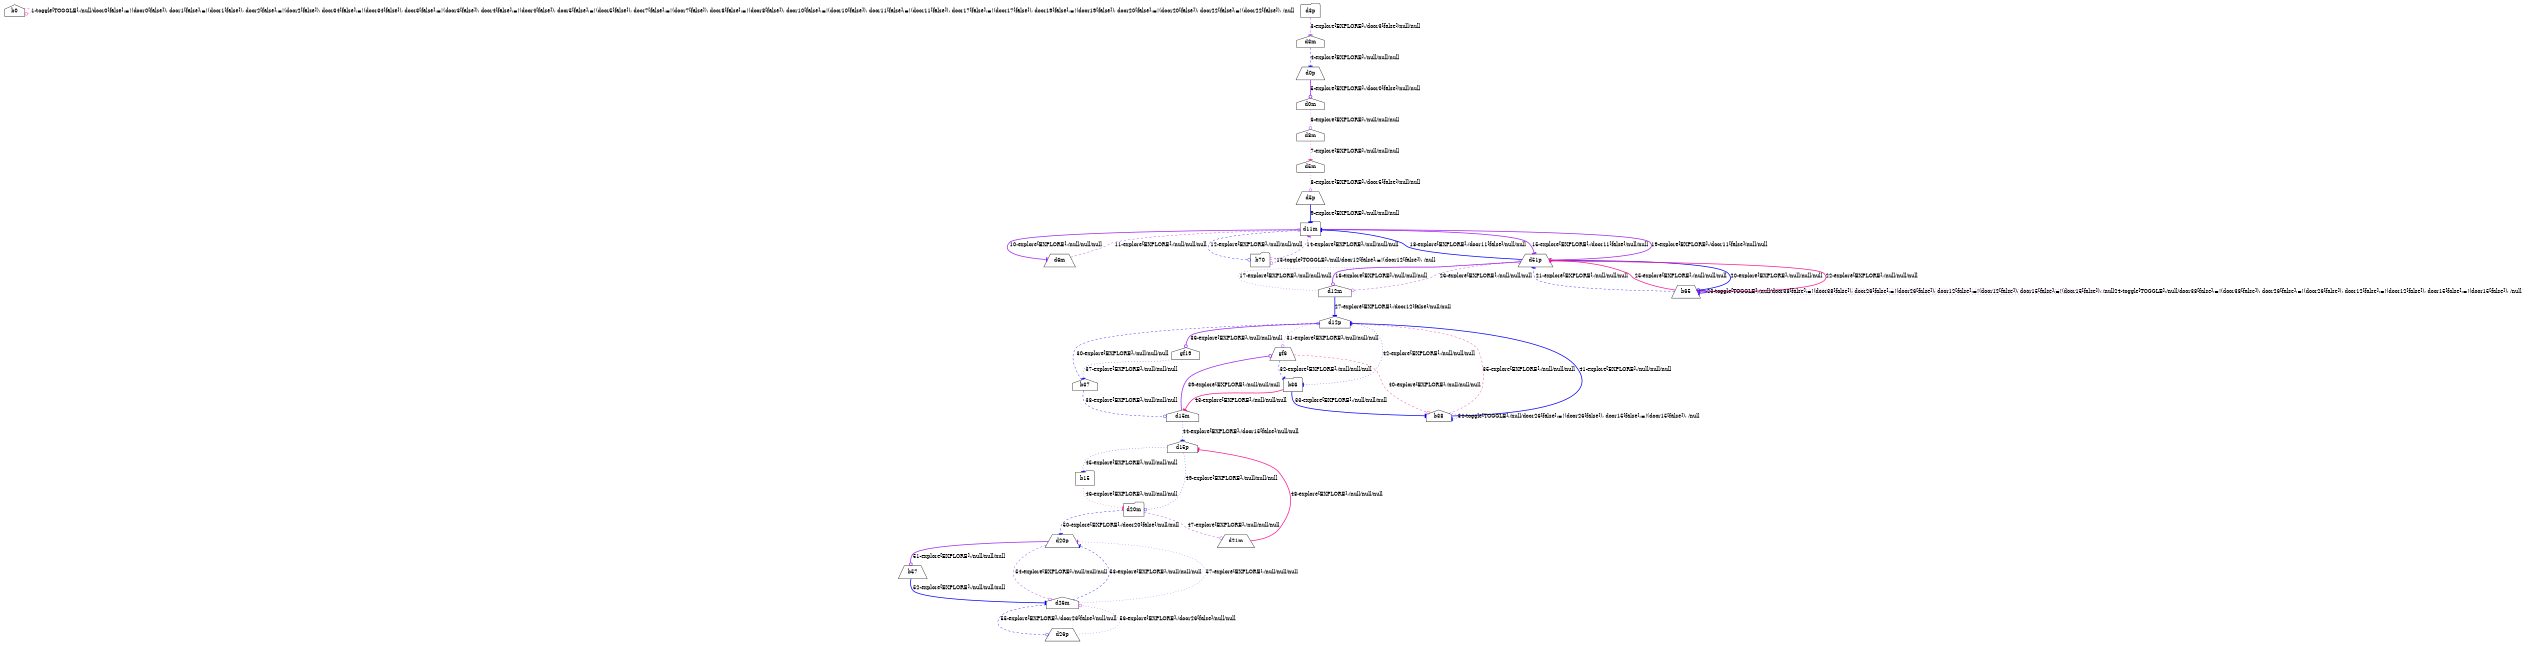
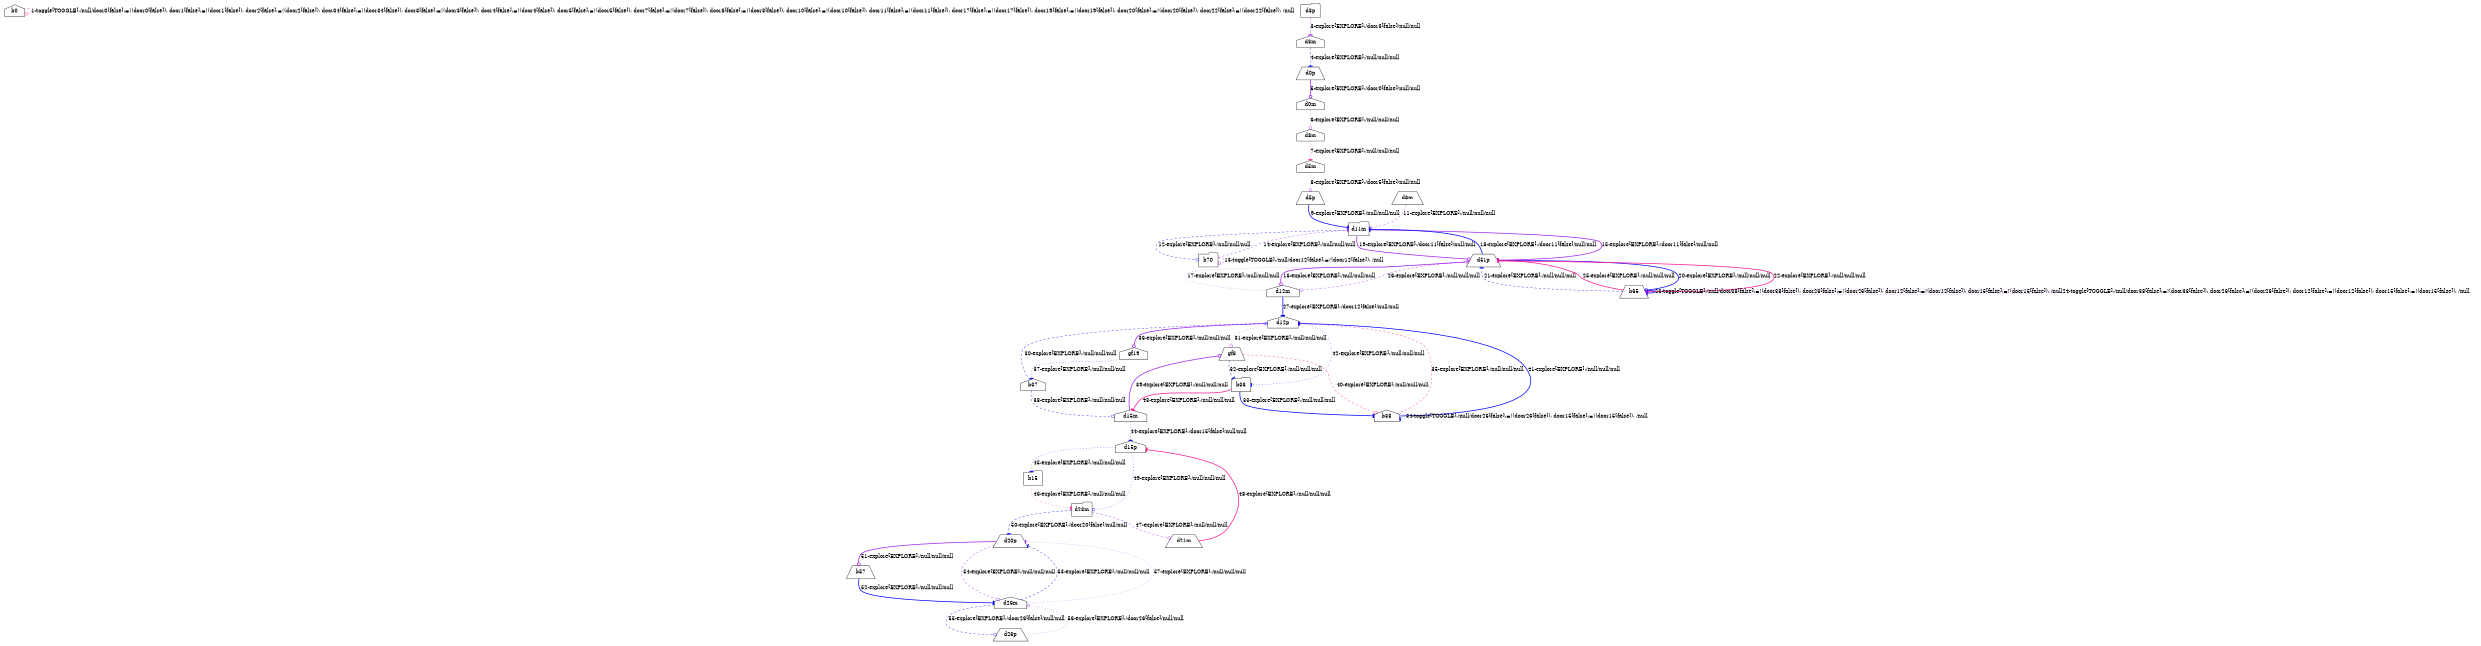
edge "d11m" -> "d6m": removed, label "10-explore[EXPLORE];/null/null/null"
node "d20m": label "d20m" -> "d23m"
